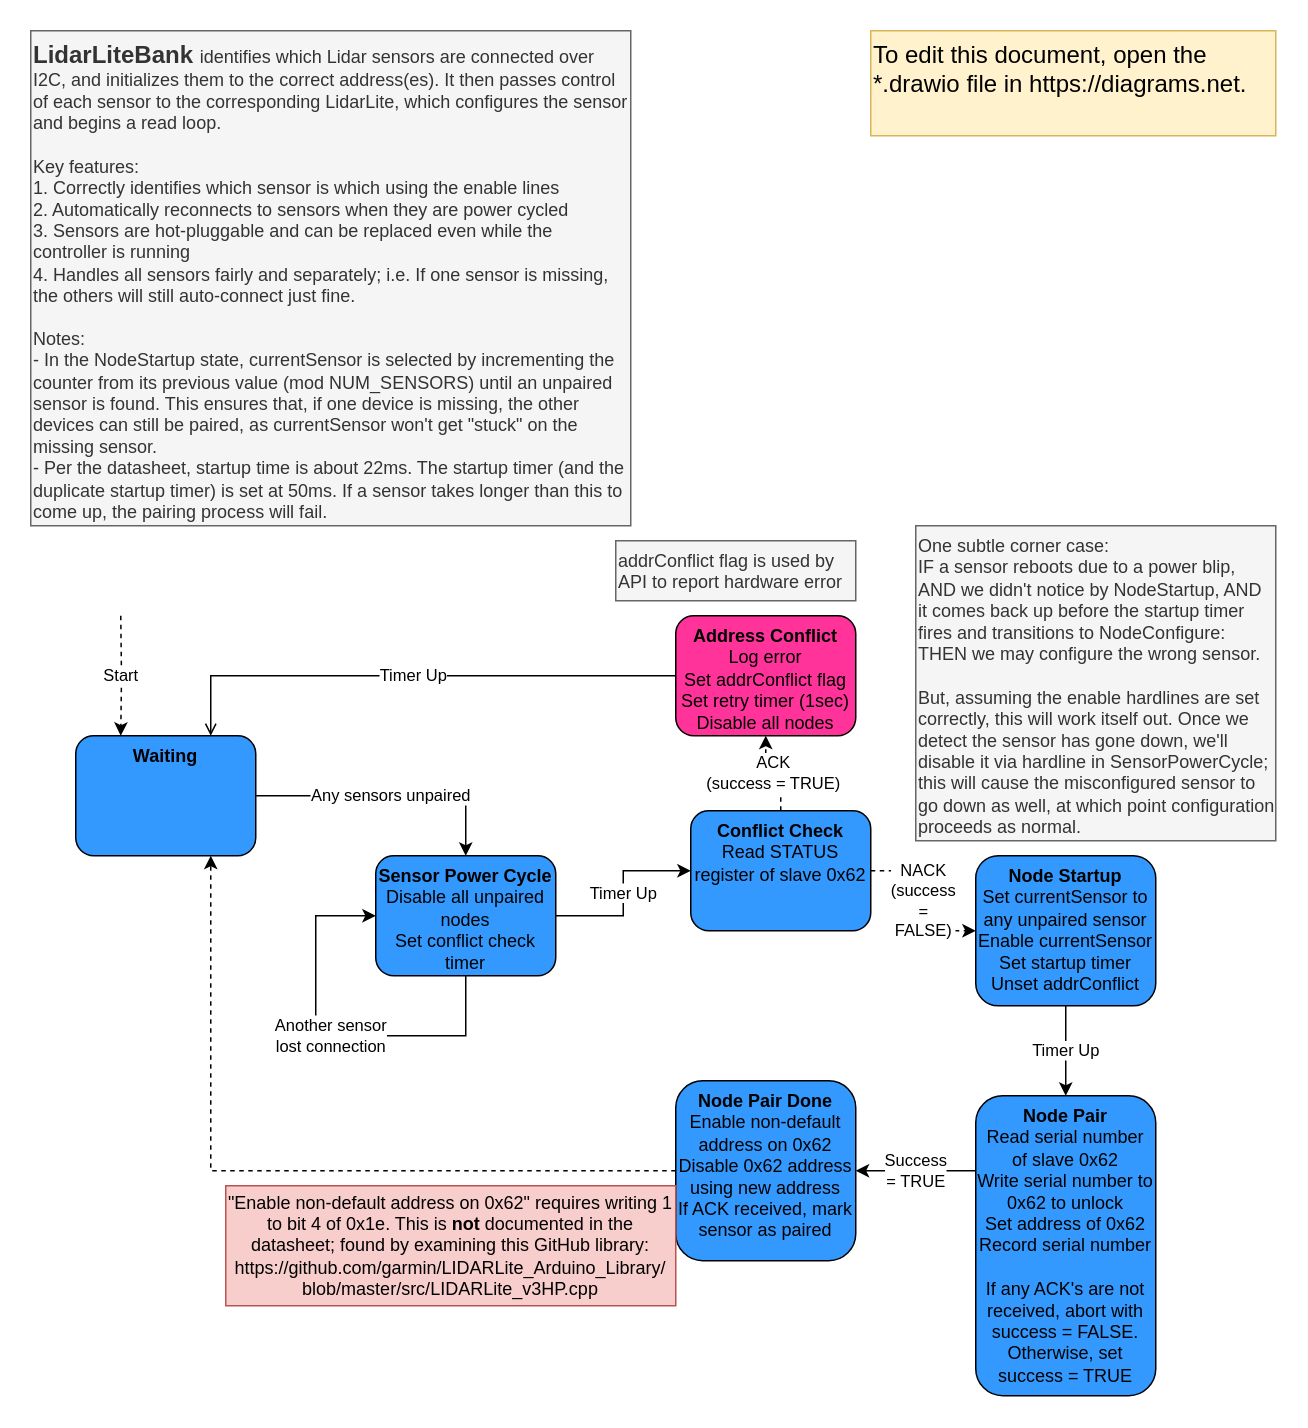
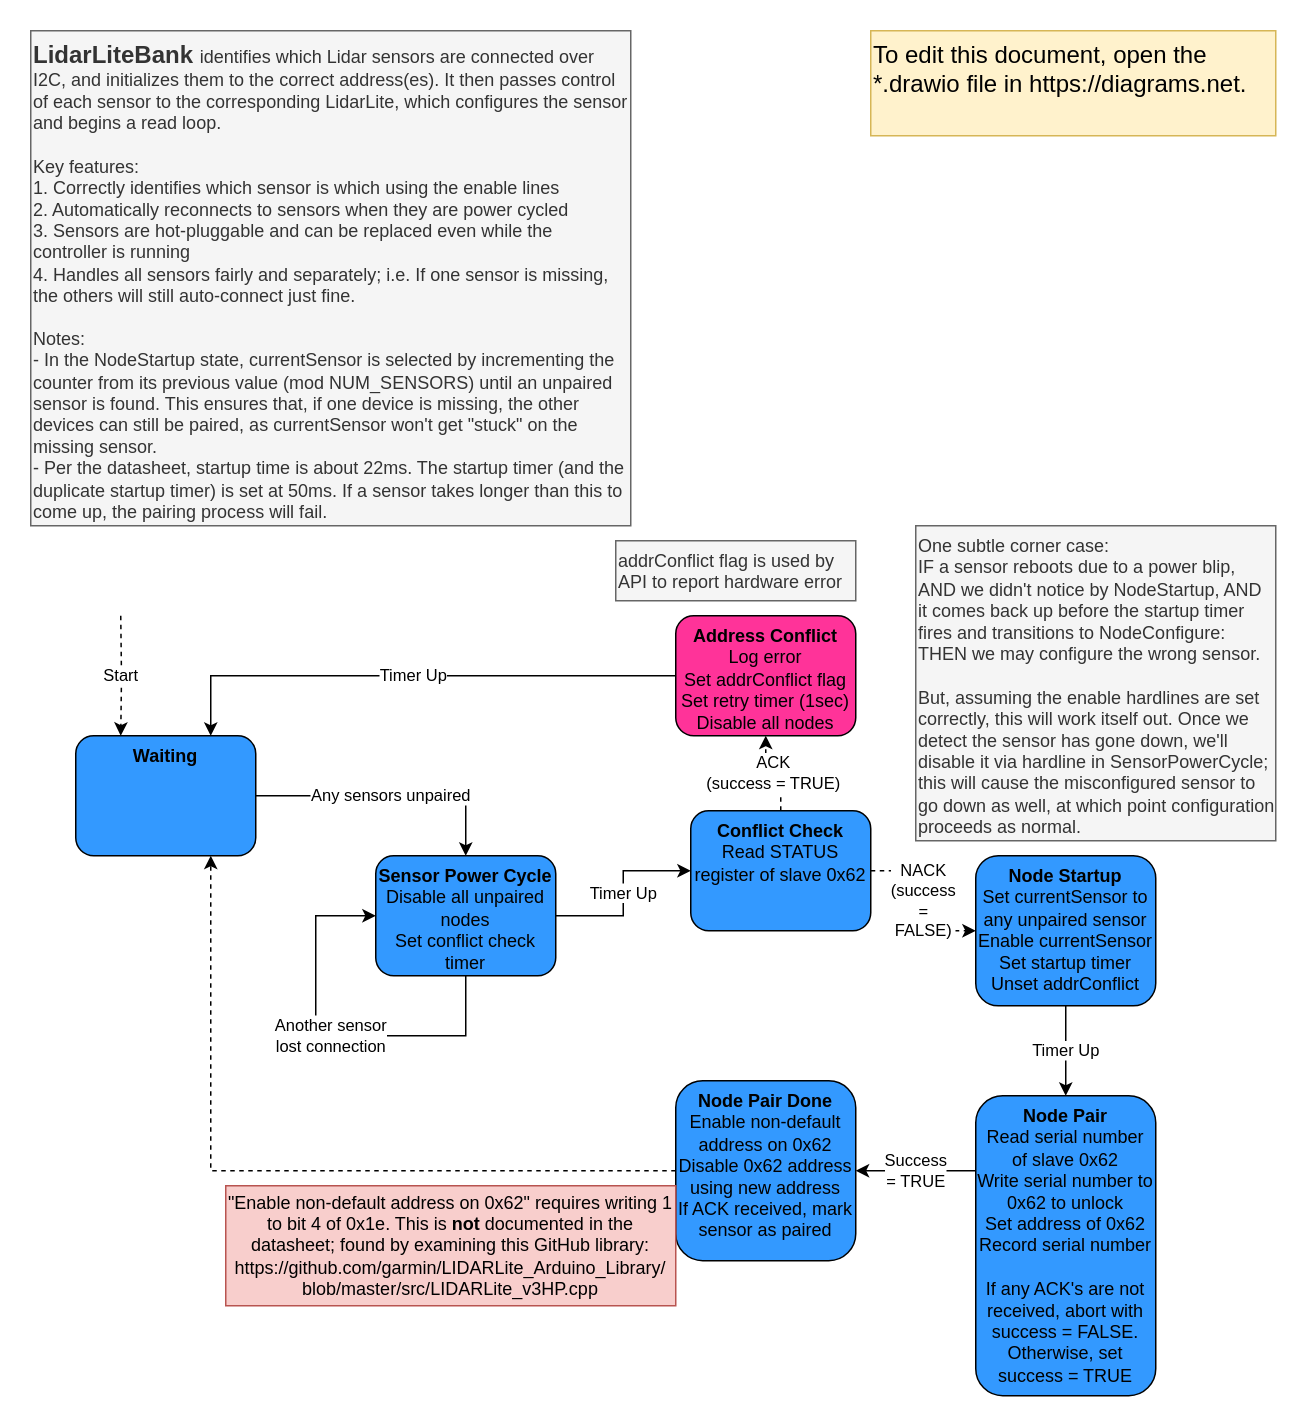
edge "Address Conflict Log error Set addrConflict flag Set retry timer (1sec) Disable all nodes" -> "Waiting": arrowhead open -> classic
